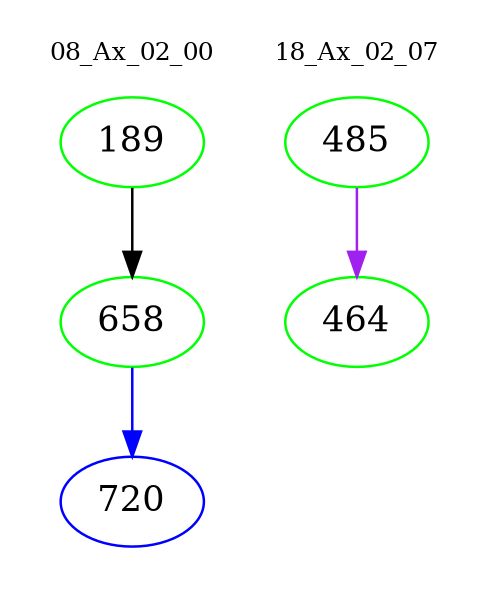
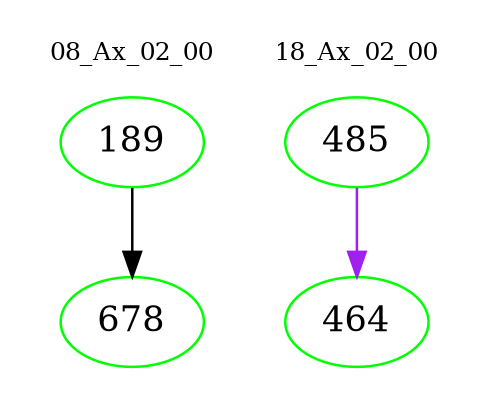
cluster "18_Ax_02_07": label "18_Ax_02_07" -> "18_Ax_02_00"
node "658": label "658" -> "678"
node "720": removed
